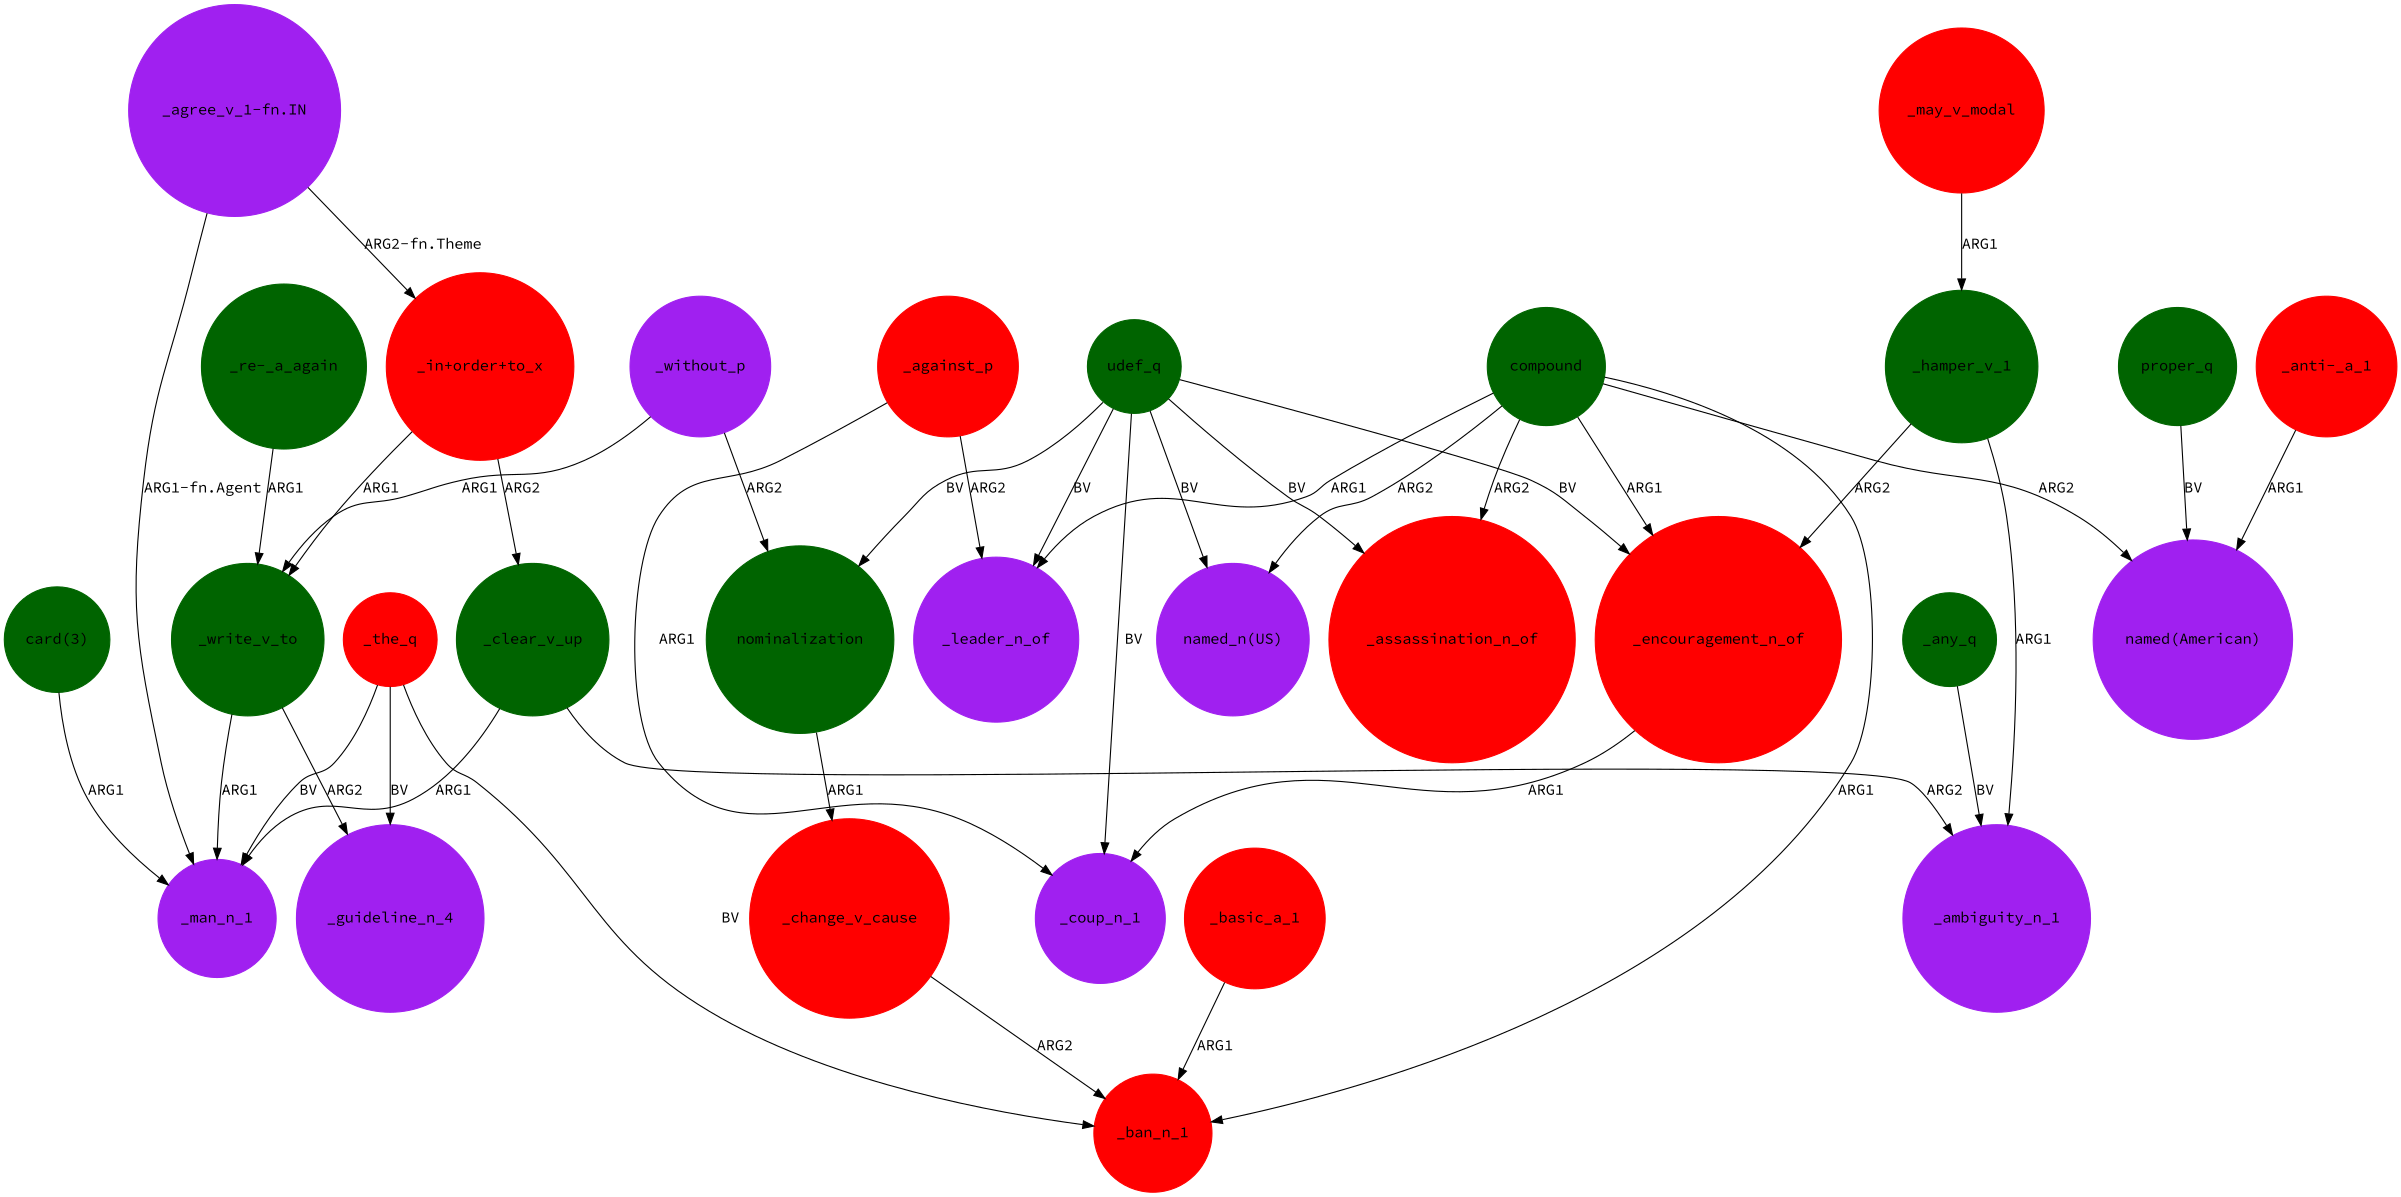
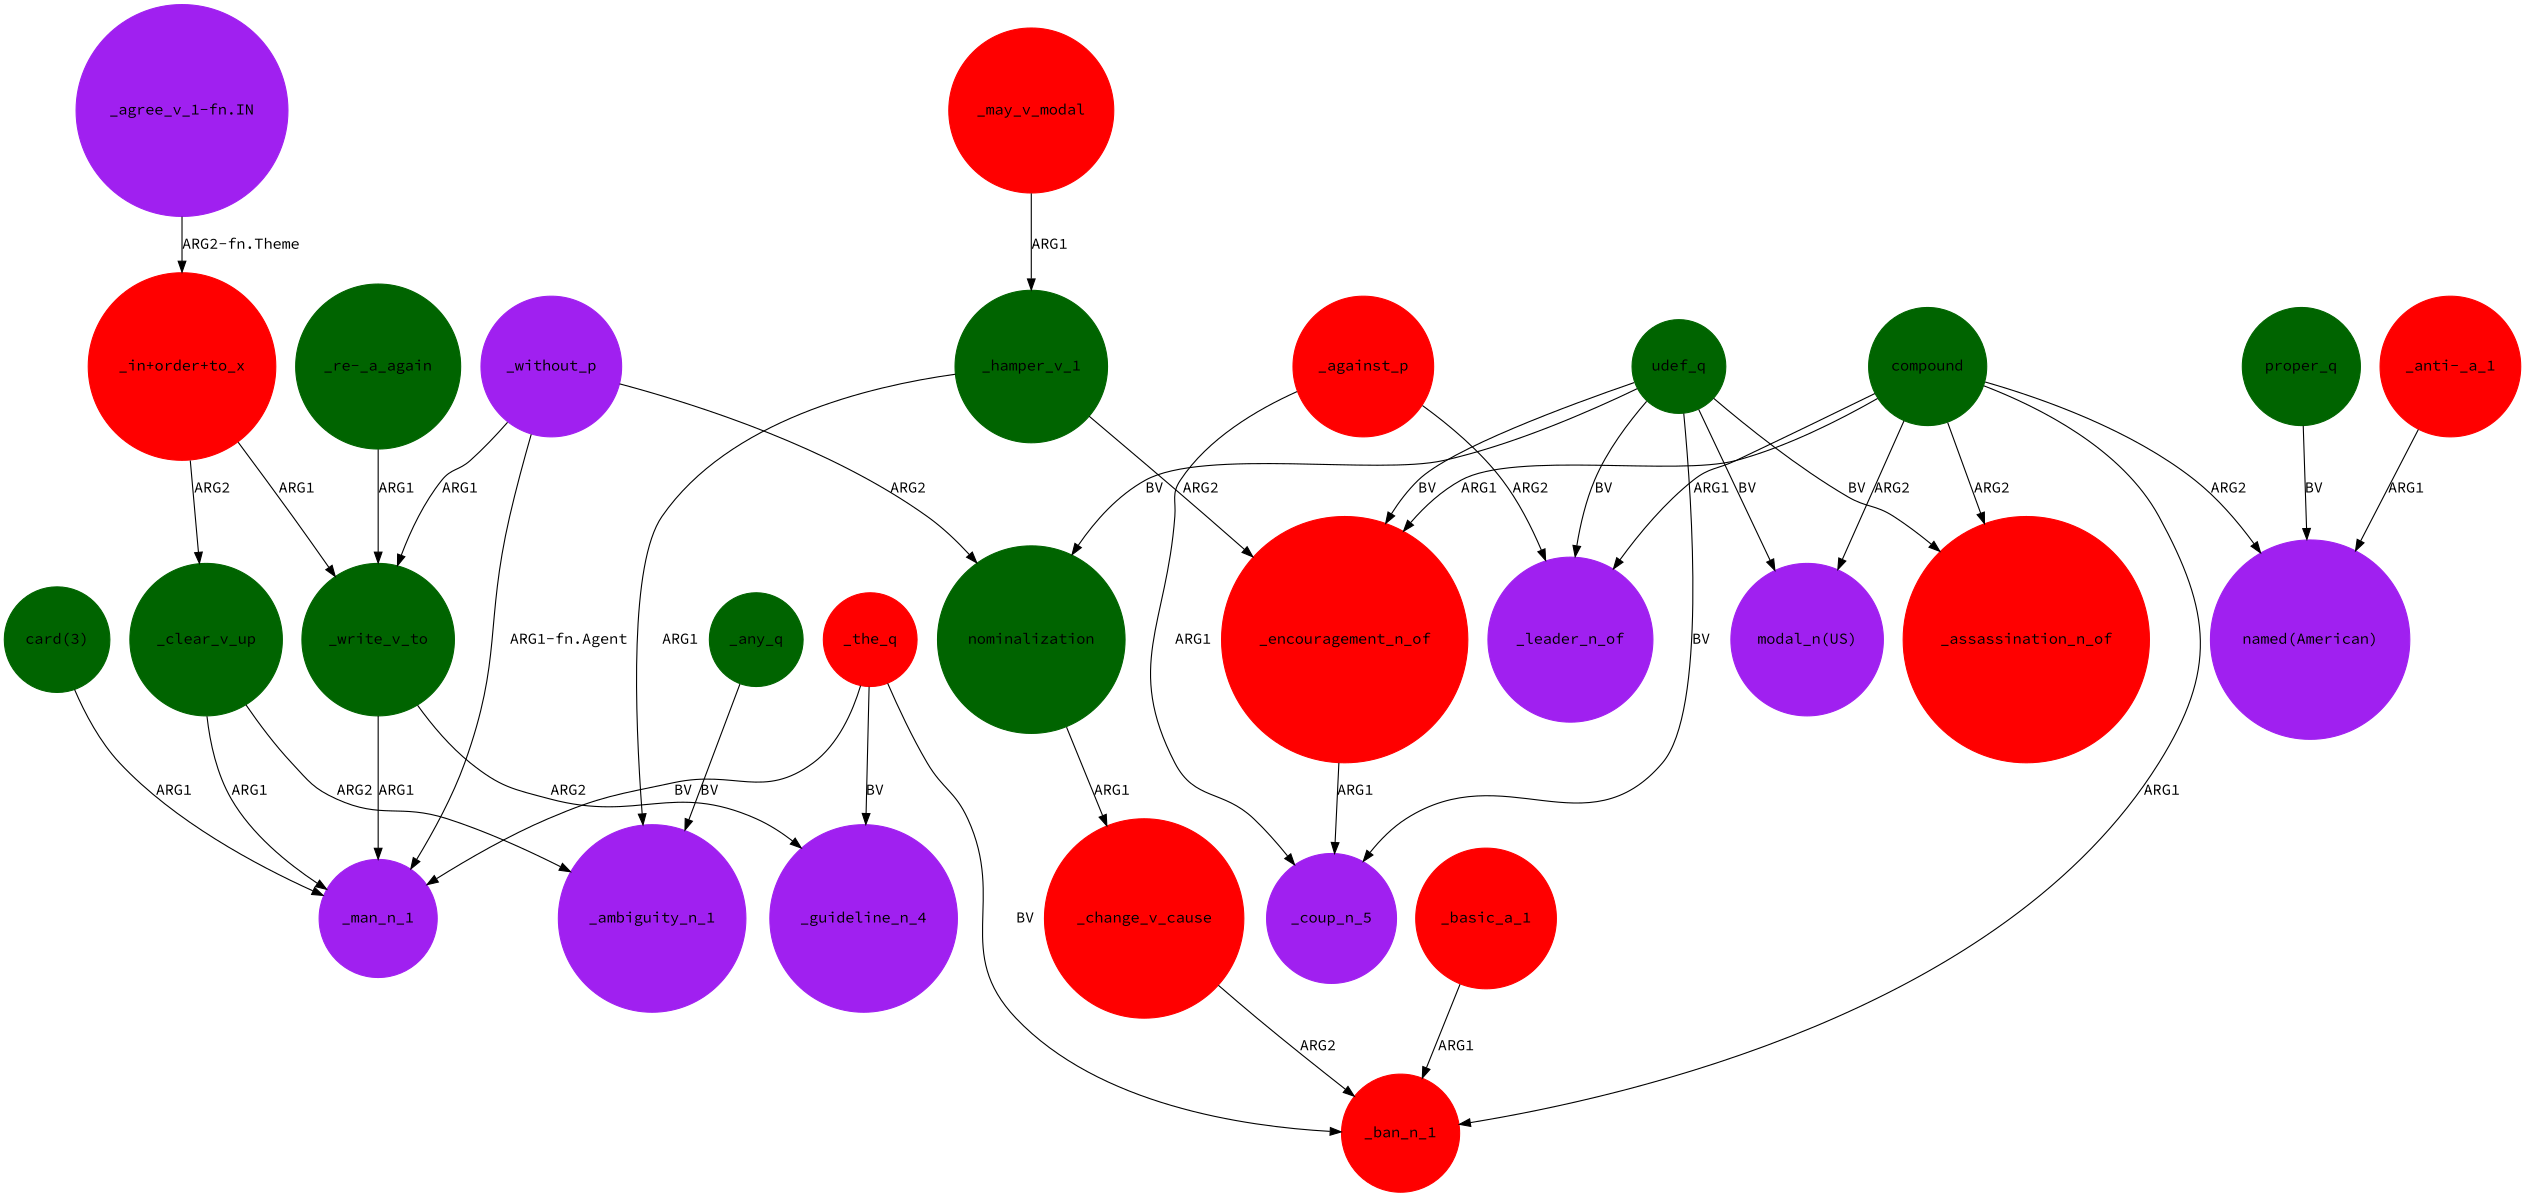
edge "_agree_v_1-fn.IN" -> "_man_n_1": now "_without_p" -> "_man_n_1"
node "named_n(US)": label "named_n(US)" -> "modal_n(US)"
node "_coup_n_1": label "_coup_n_1" -> "_coup_n_5"
